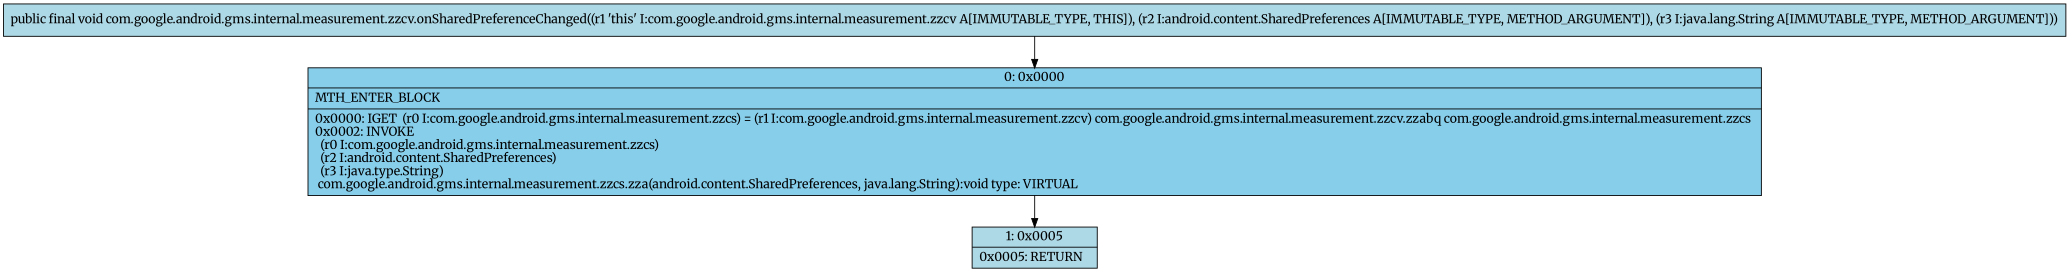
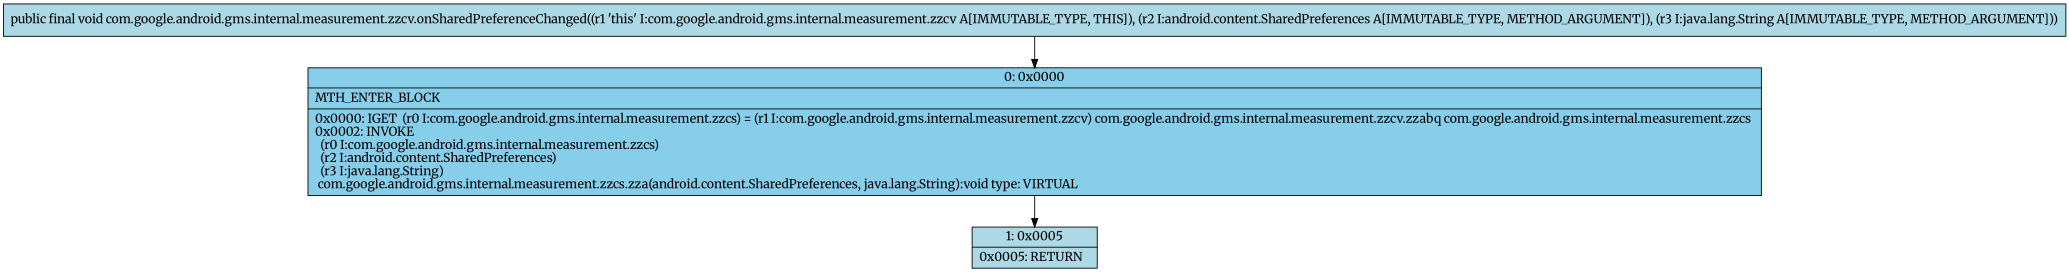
node "0: 0x0000": text "(r3 I:java.type.String)" -> "(r3 I:java.lang.String)"
